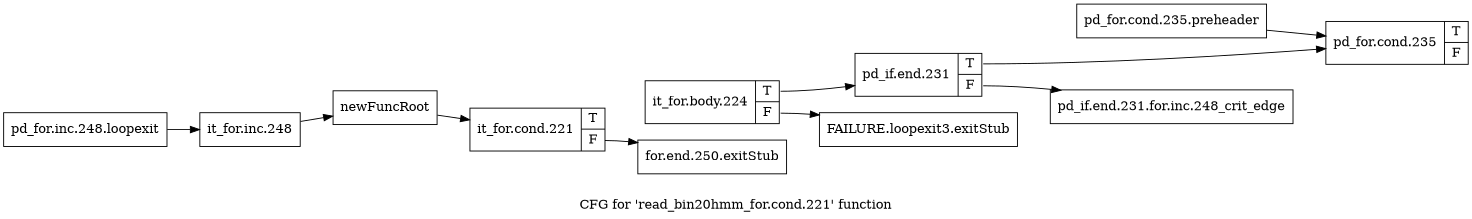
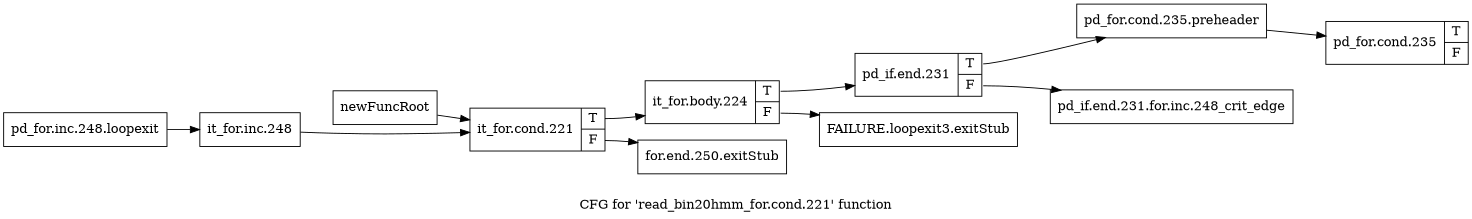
edge "pd_if.end.231" -> "pd_for.cond.235": now "pd_if.end.231" -> "pd_for.cond.235.preheader"
edge "it_for.cond.221" -> "it_for.body.224": added
edge "it_for.inc.248" -> "newFuncRoot": now "it_for.inc.248" -> "it_for.cond.221"
